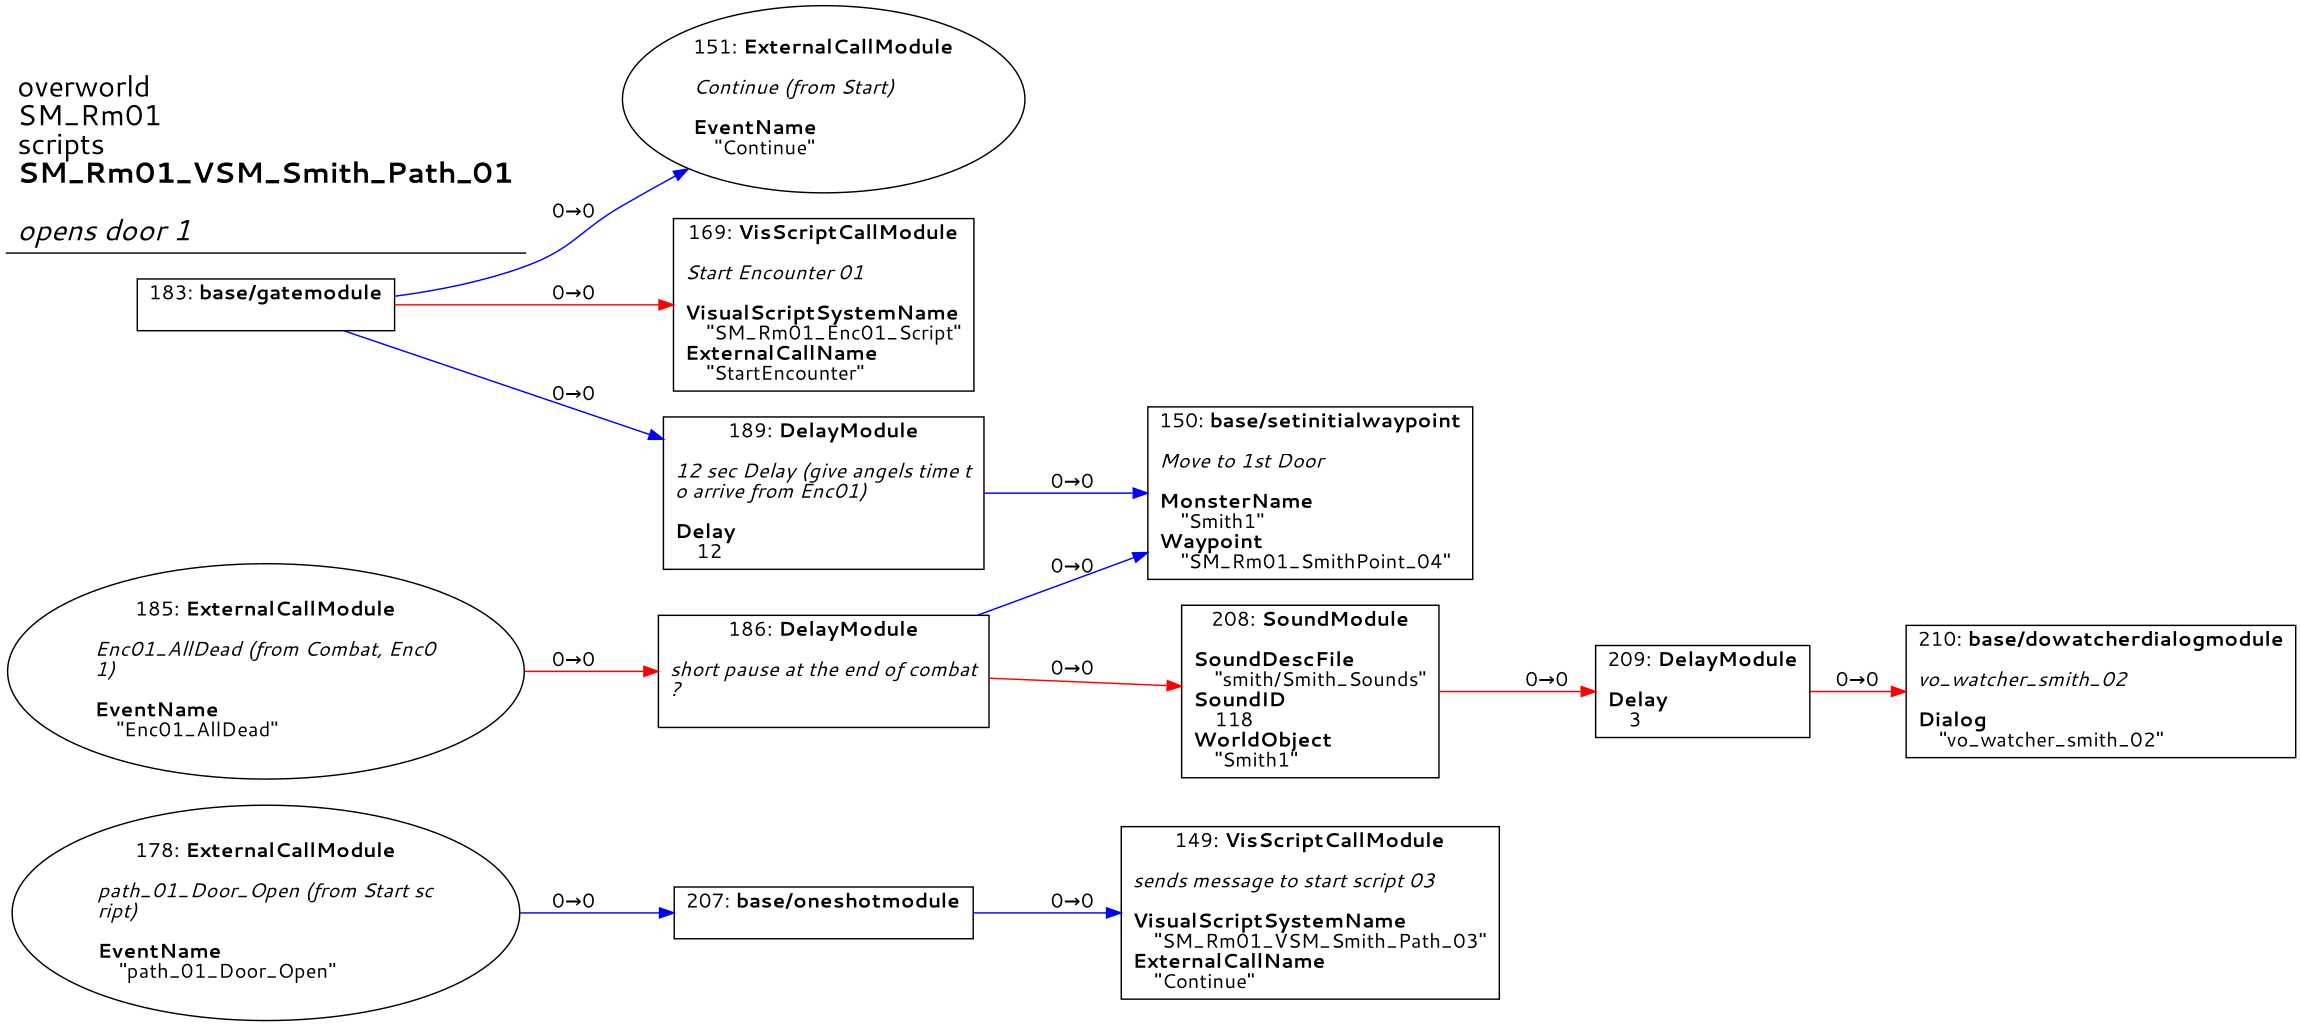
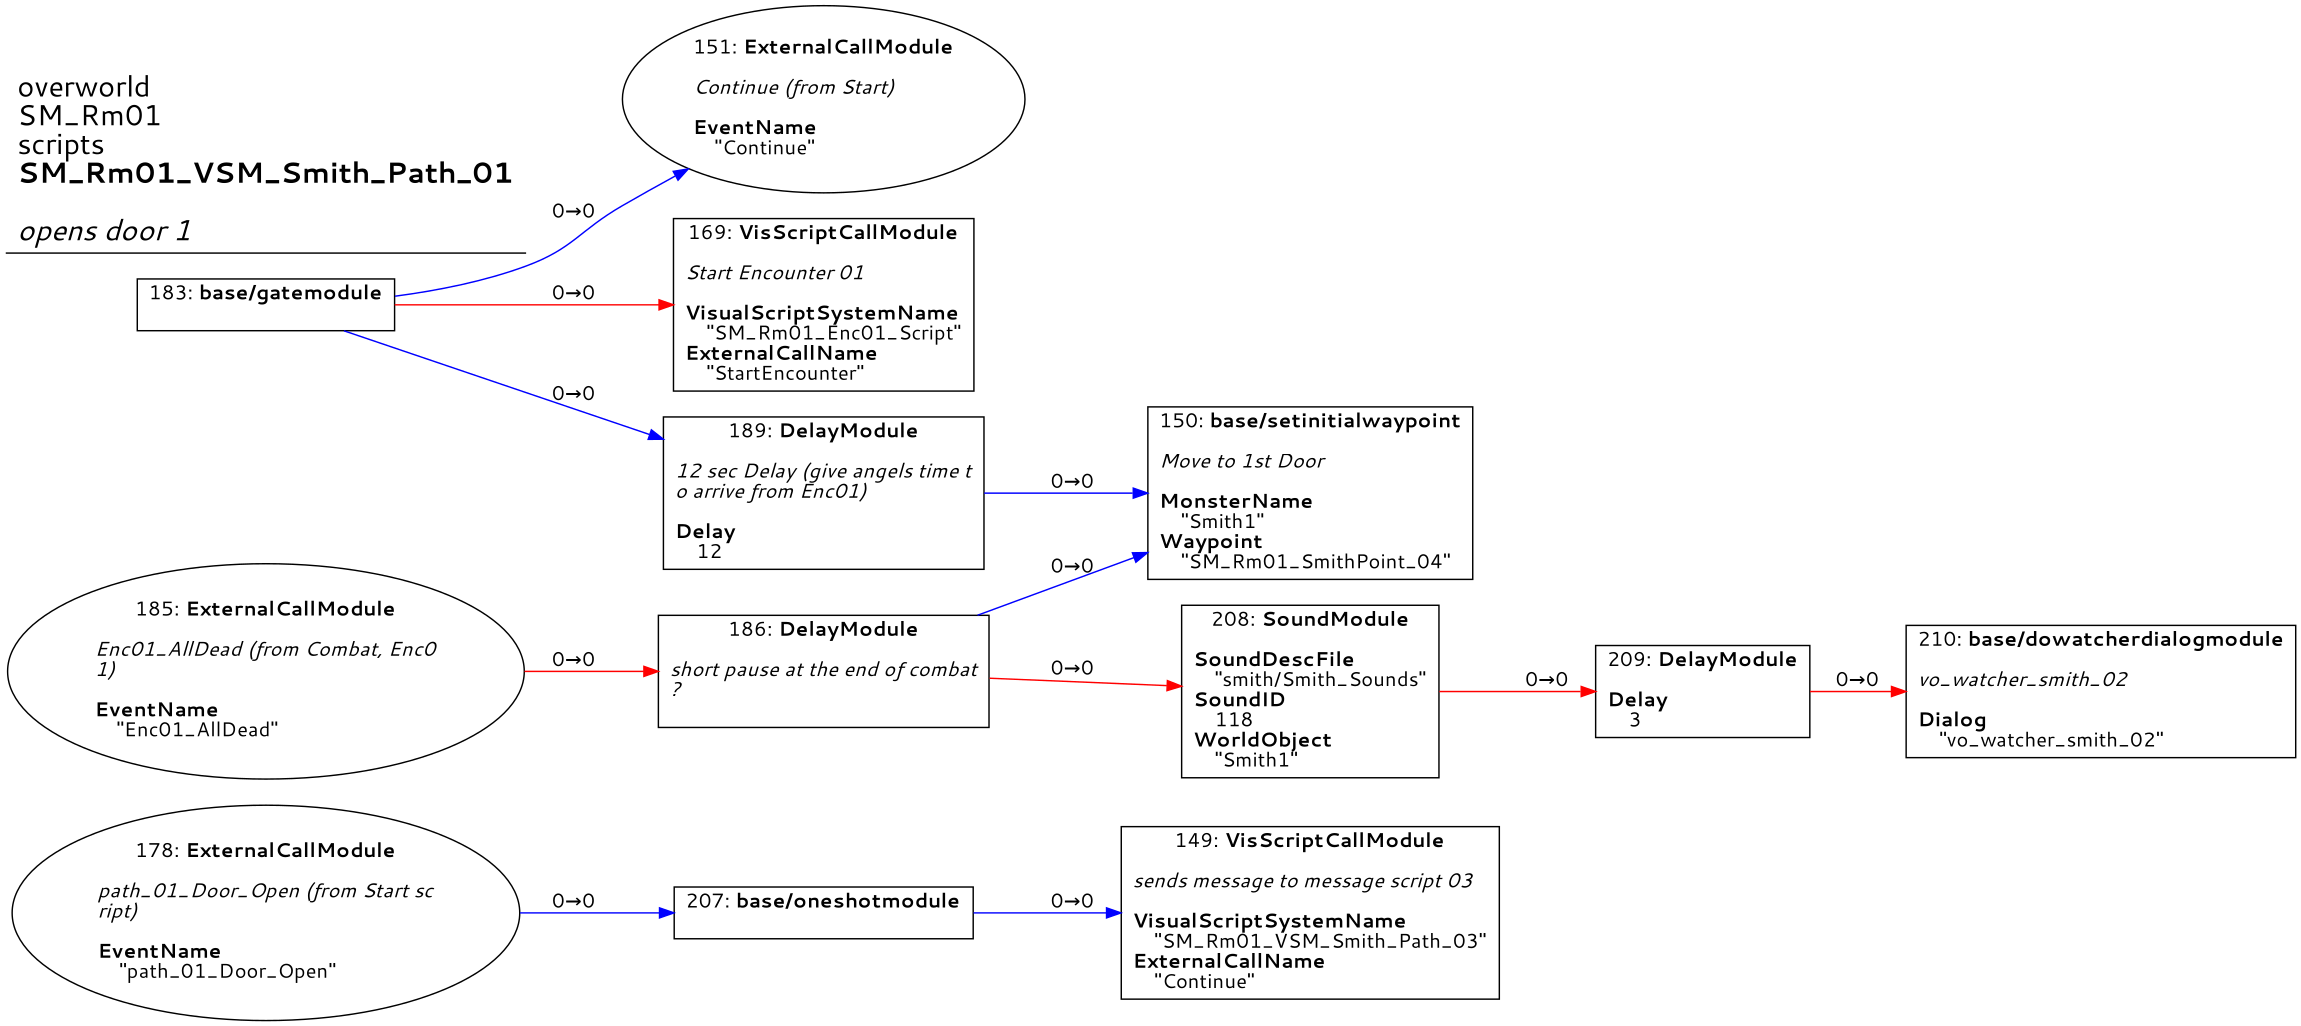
node "149:": text "sends message to start script 03" -> "sends message to message script 03"
